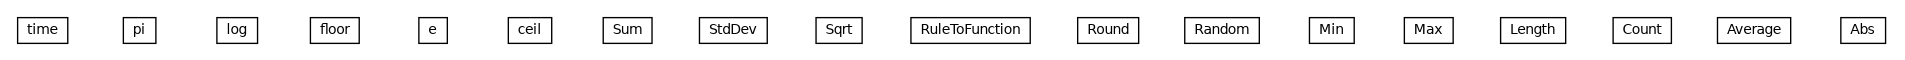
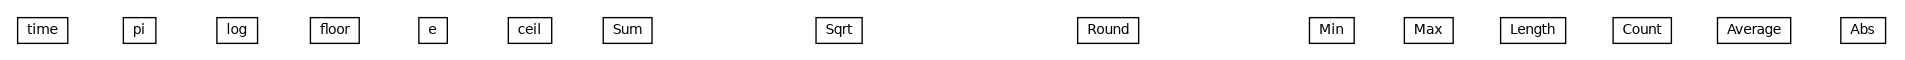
node "StdDev": removed
node "RuleToFunction": removed
node "Random": removed
